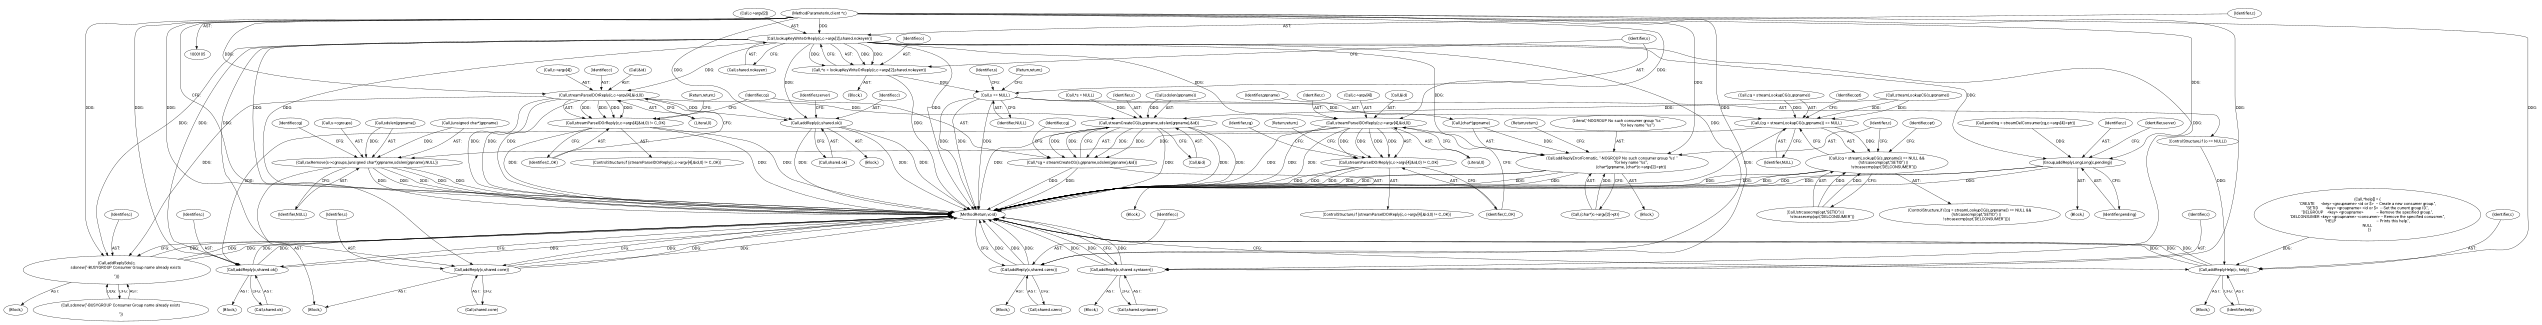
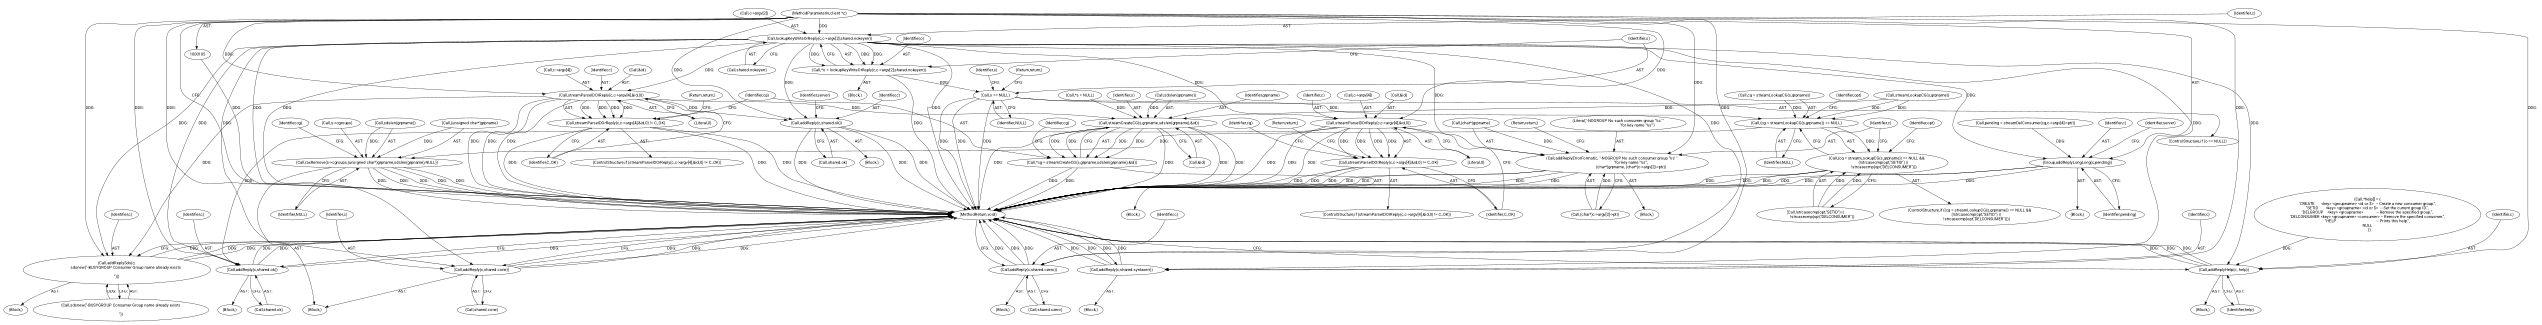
edge "(MethodParameterIn,client *c)" -> "(Group,addReplyLongLong(c,pending))": label "DDG: " -> "AST: "
edge "(Identifier,grpname)" -> "(Call,(char*)grpname)": now "(Identifier,grpname)" -> "(Call,streamCreateCG(s,grpname,sdslen(grpname),&id))"
edge "(Call,(cg = streamLookupCG(s,grpname)) == NULL)" -> "(MethodReturn,void)": now "1000105" -> "(MethodReturn,void)"
edge "(ControlStructure,if (o == NULL))" -> "(Call,addReplyHelp(c, help))": now "(Call,lookupKeyWriteOrReply(c,c->argv[2],shared.nokeyerr))" -> "(Call,addReplyHelp(c, help))"
edge "(MethodReturn,void)" -> "(Call,addReply(c,shared.syntaxerr))": label "CFG: " -> "DDG: "
node "(Call,shared.syntaxerr)": removed
